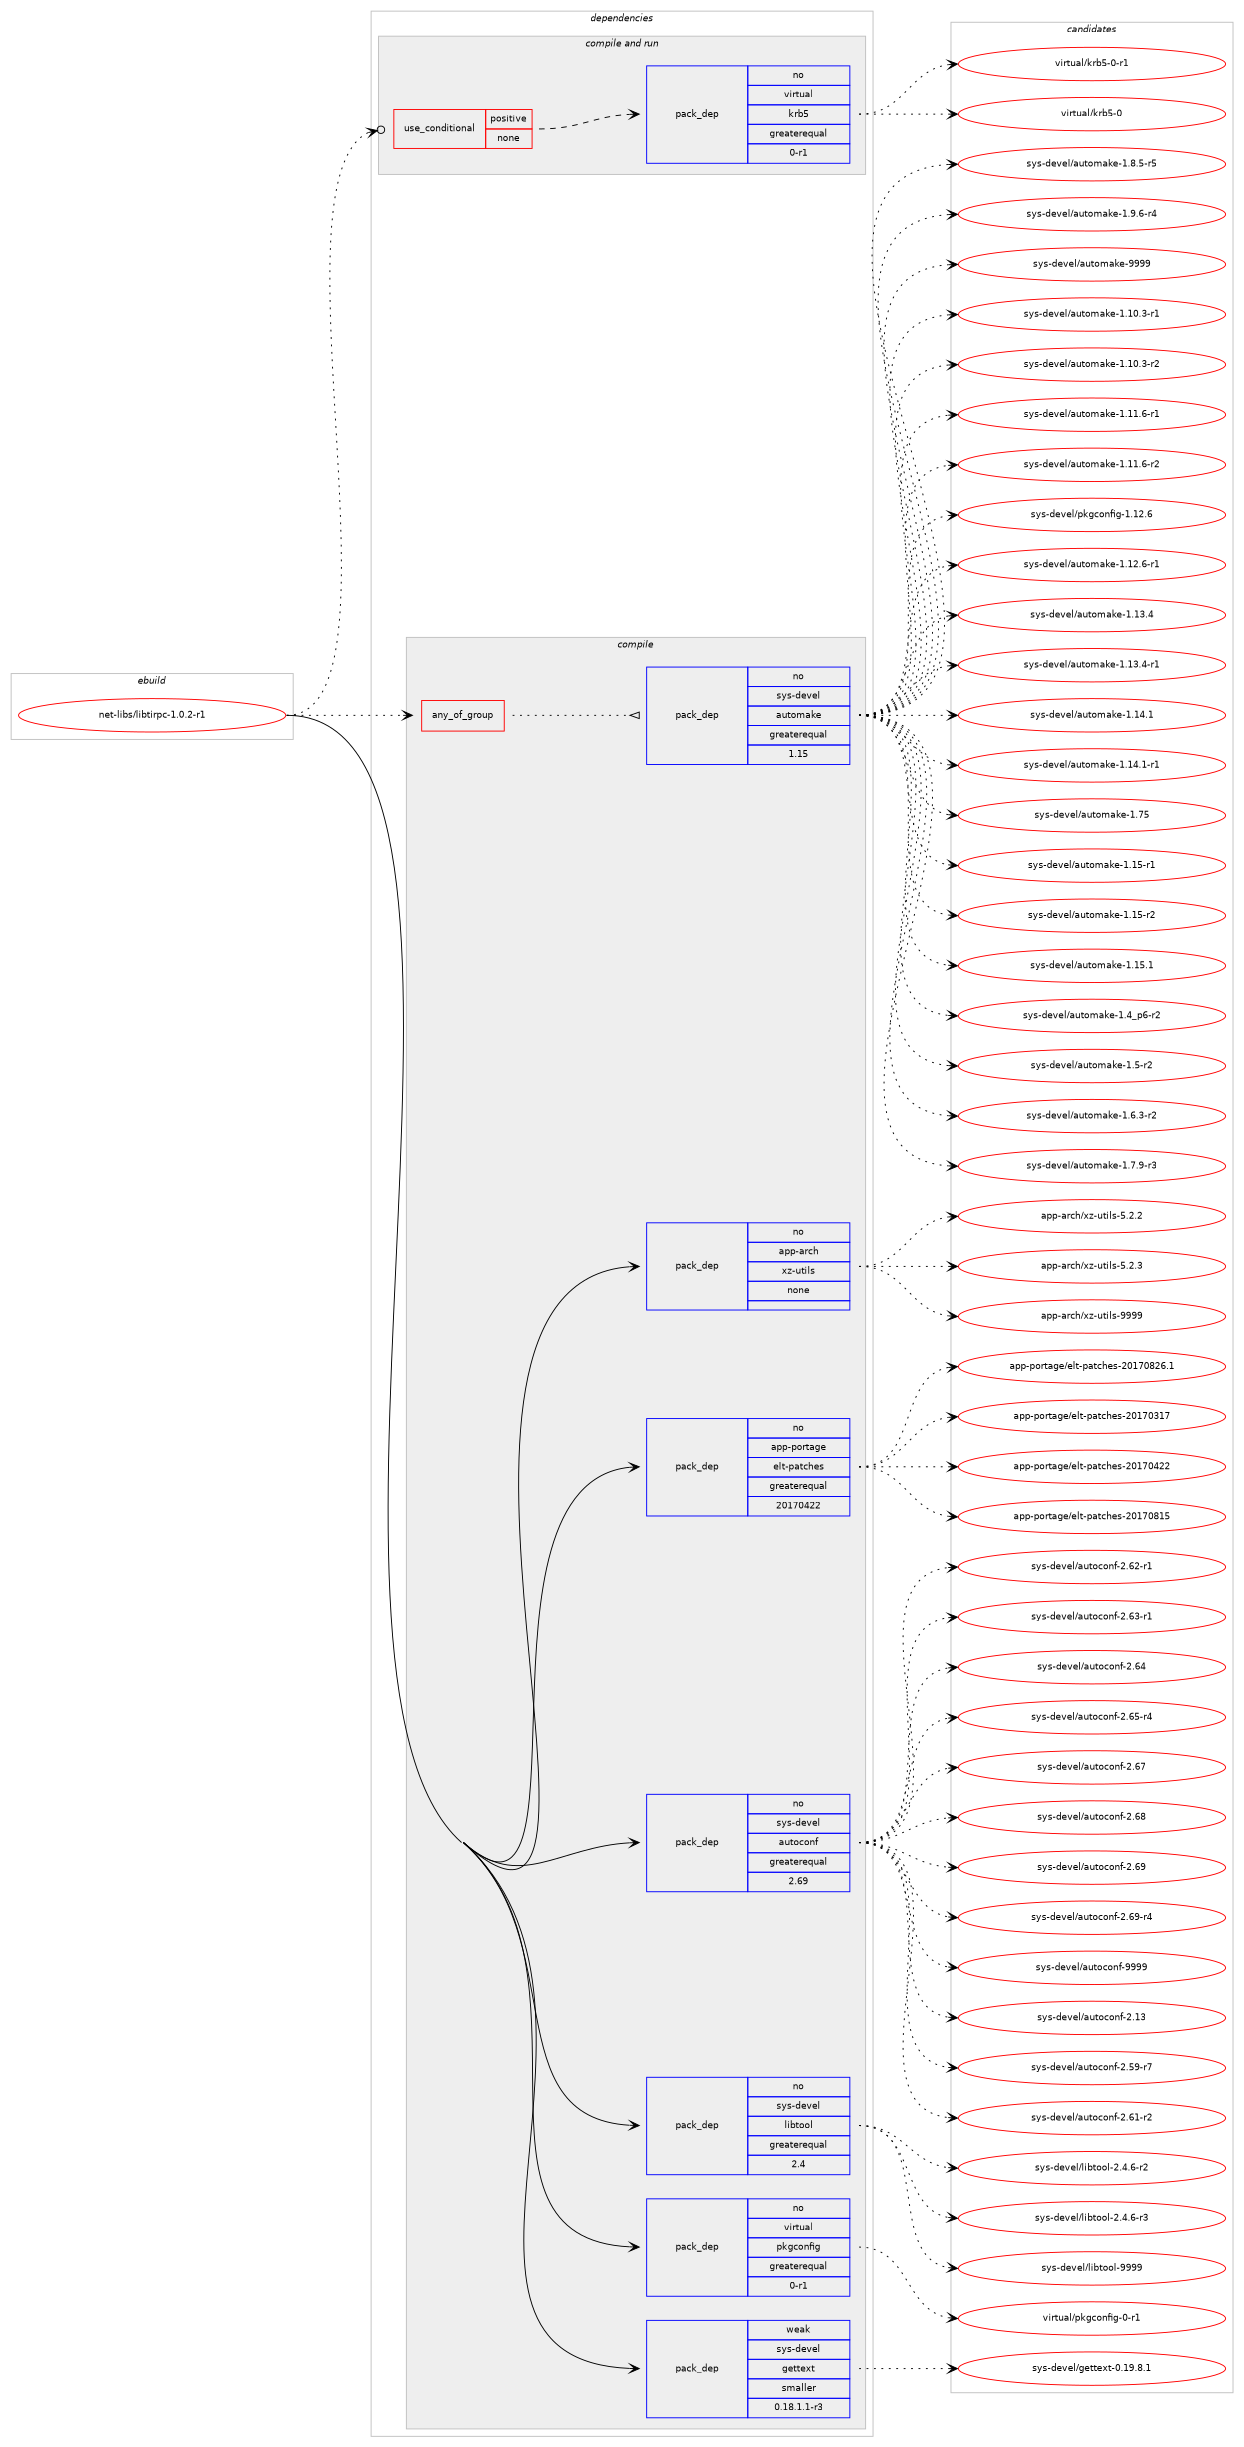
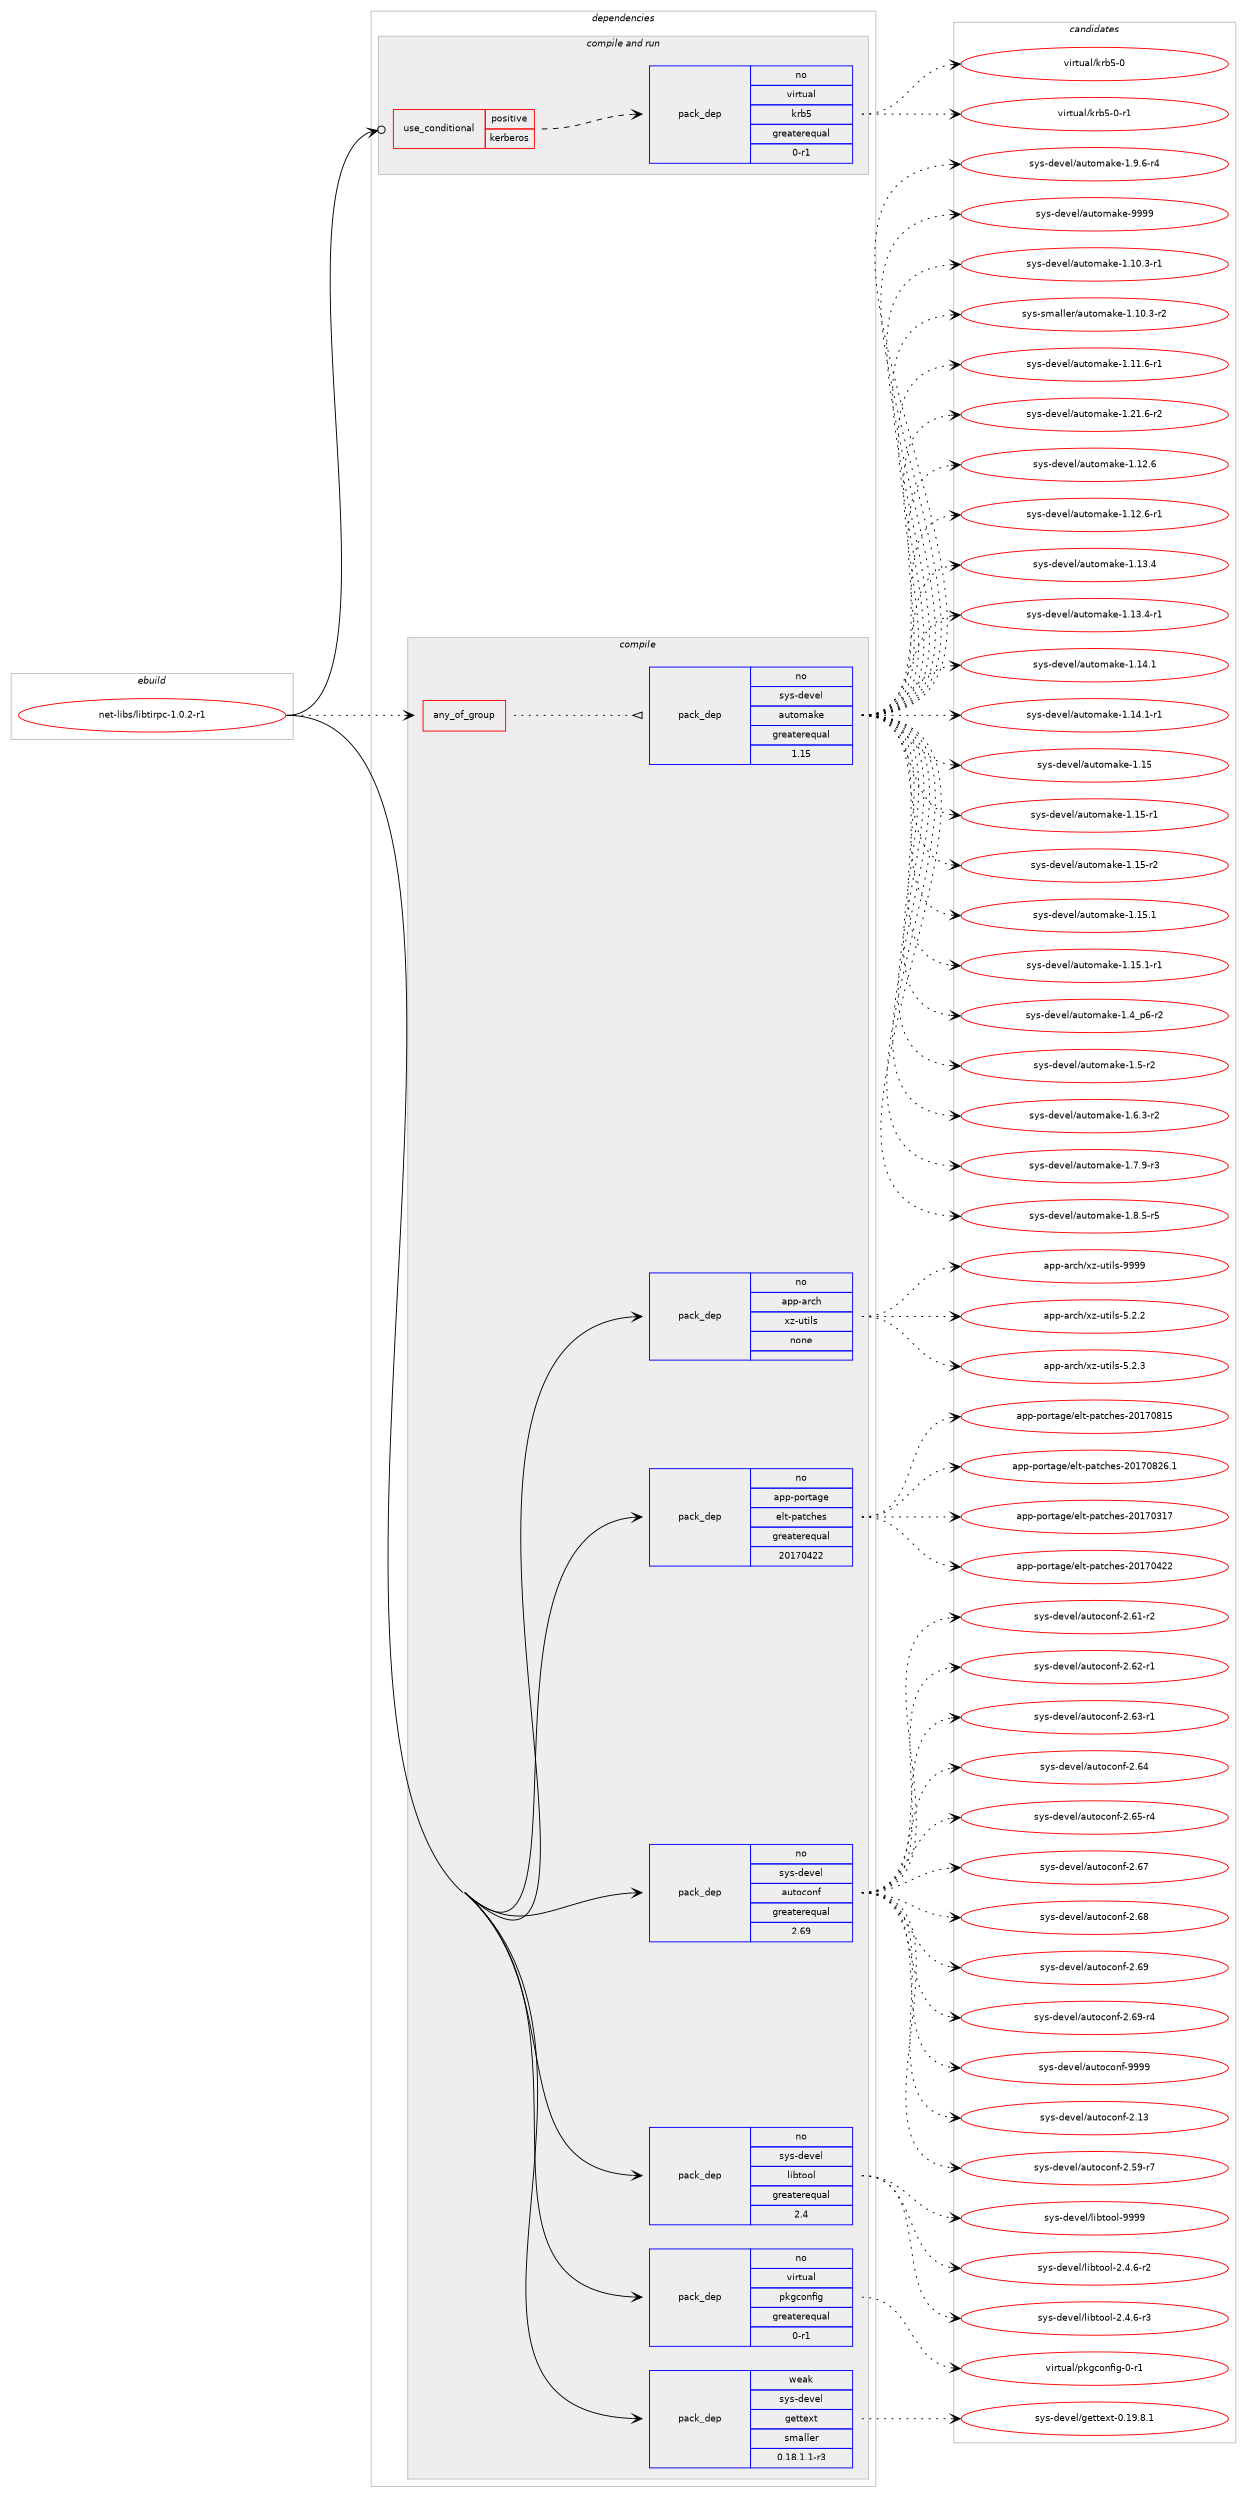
node "use_conditional": text "none" -> "kerberos"
node "sys-devel/automake-1.10.3-r2": label "sys-devel/automake-1.10.3-r2" -> "sys-smaller/automake-1.10.3-r2"
edge "net-libs/libtirpc-1.0.2-r1" -> "use_conditional": style dotted -> solid
node "sys-devel/automake-1.11.6-r2": label "sys-devel/automake-1.11.6-r2" -> "sys-devel/automake-1.21.6-r2"
node "sys-devel/pkgconfig-1.12.6": label "sys-devel/pkgconfig-1.12.6" -> "sys-devel/automake-1.12.6"
node "sys-devel/automake-1.75": label "sys-devel/automake-1.75" -> "sys-devel/automake-1.15"
node "sys-devel/automake-1.15.1-r1": added
